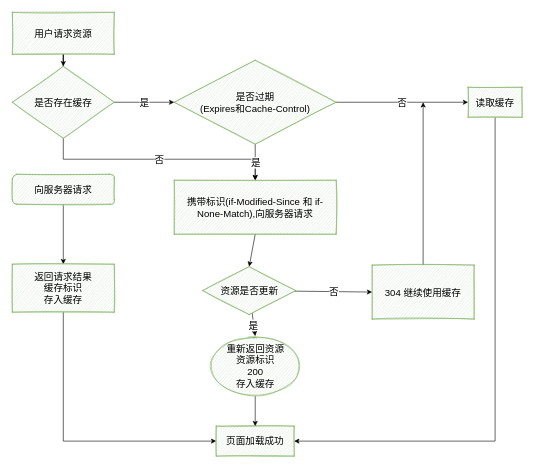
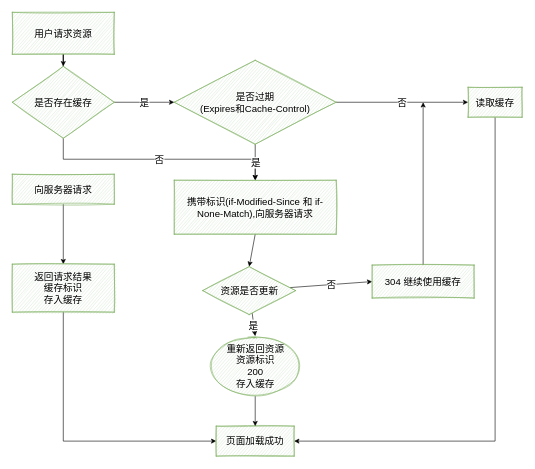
node "向服务器请求": shape rounded rectangle -> rectangle
node "304 继续使用缓存": size 102x54 -> 102x33
